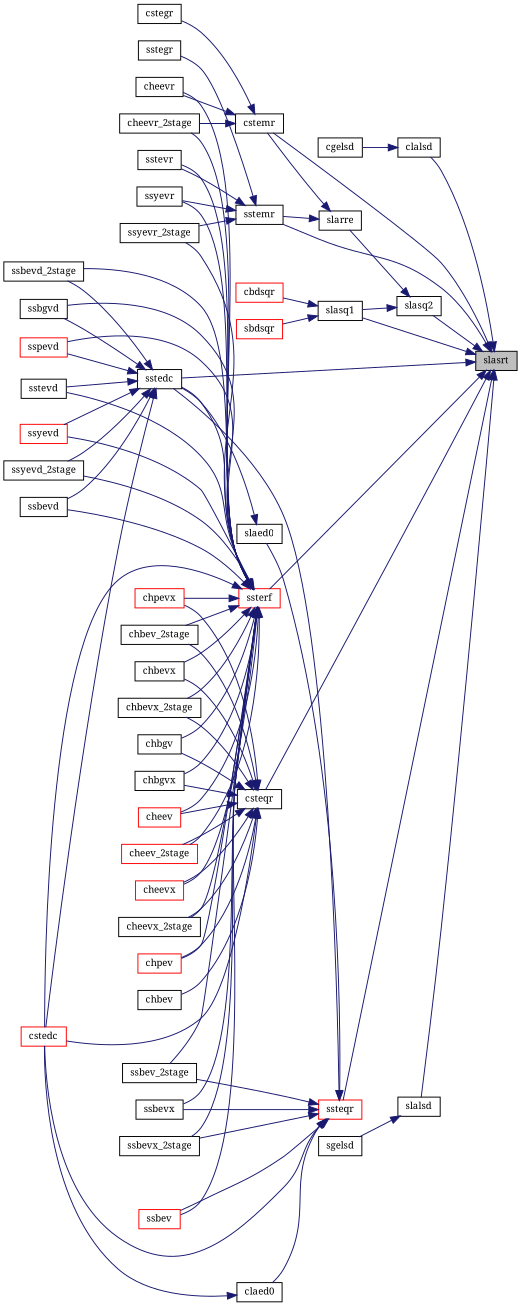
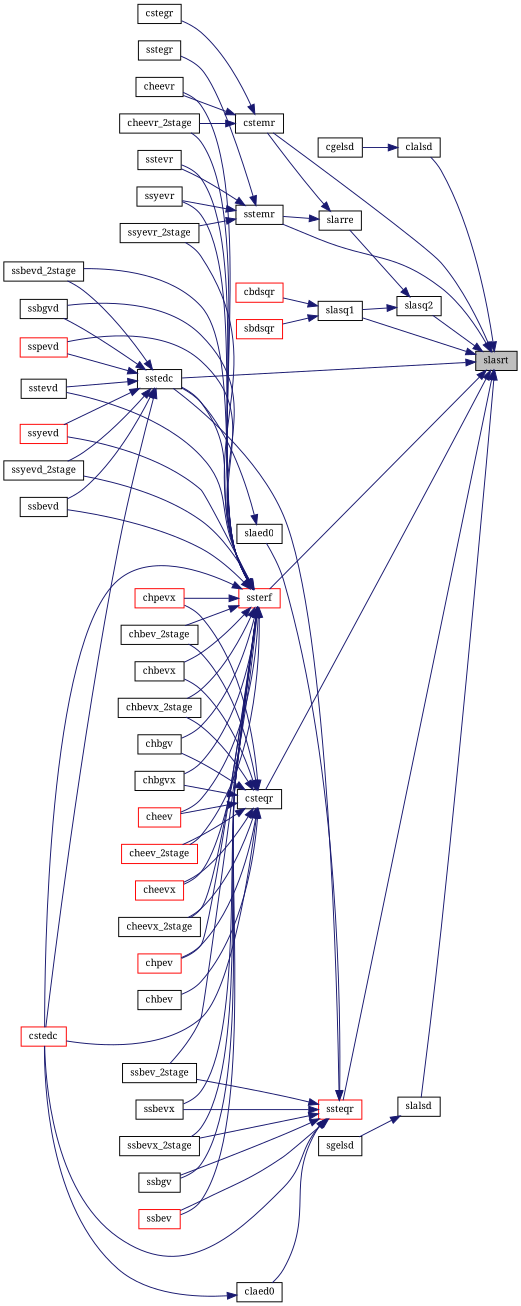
node "ssbgv": added
